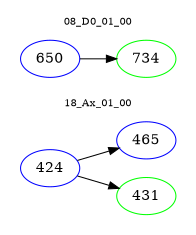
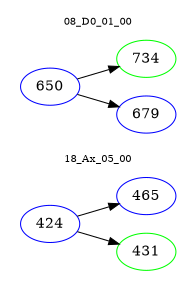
cluster "18_Ax_01_00": label "18_Ax_01_00" -> "18_Ax_05_00"
node "679": added
